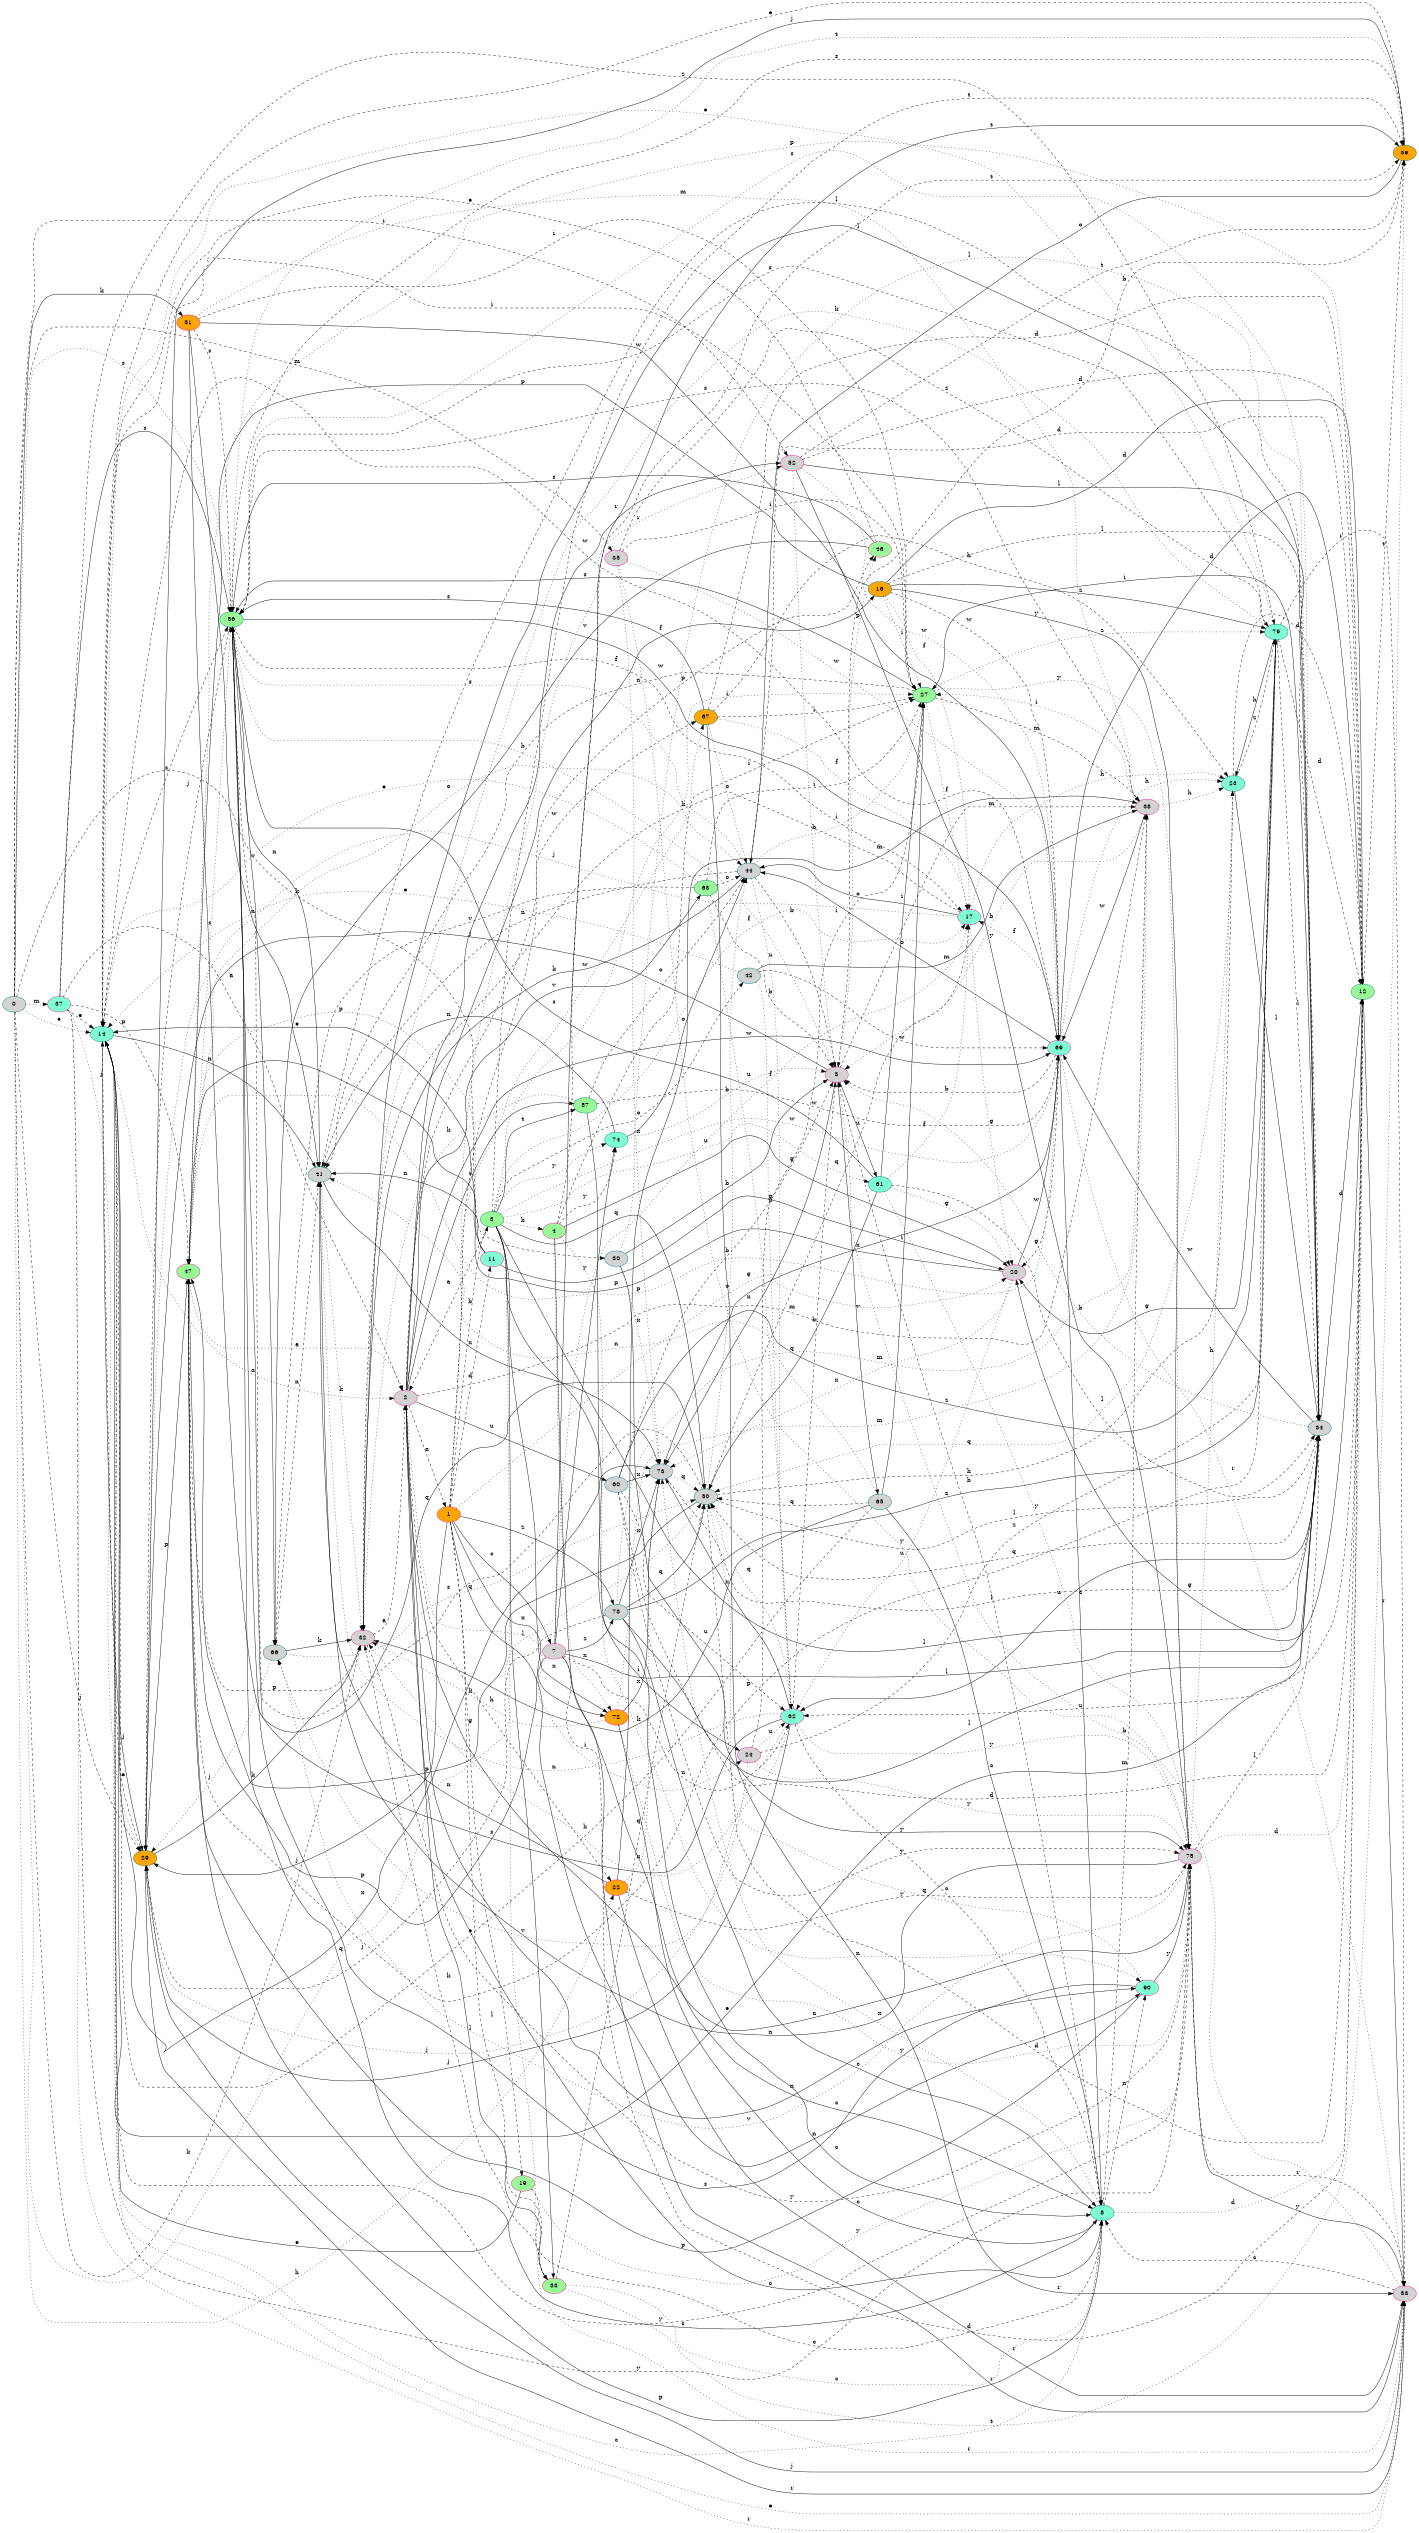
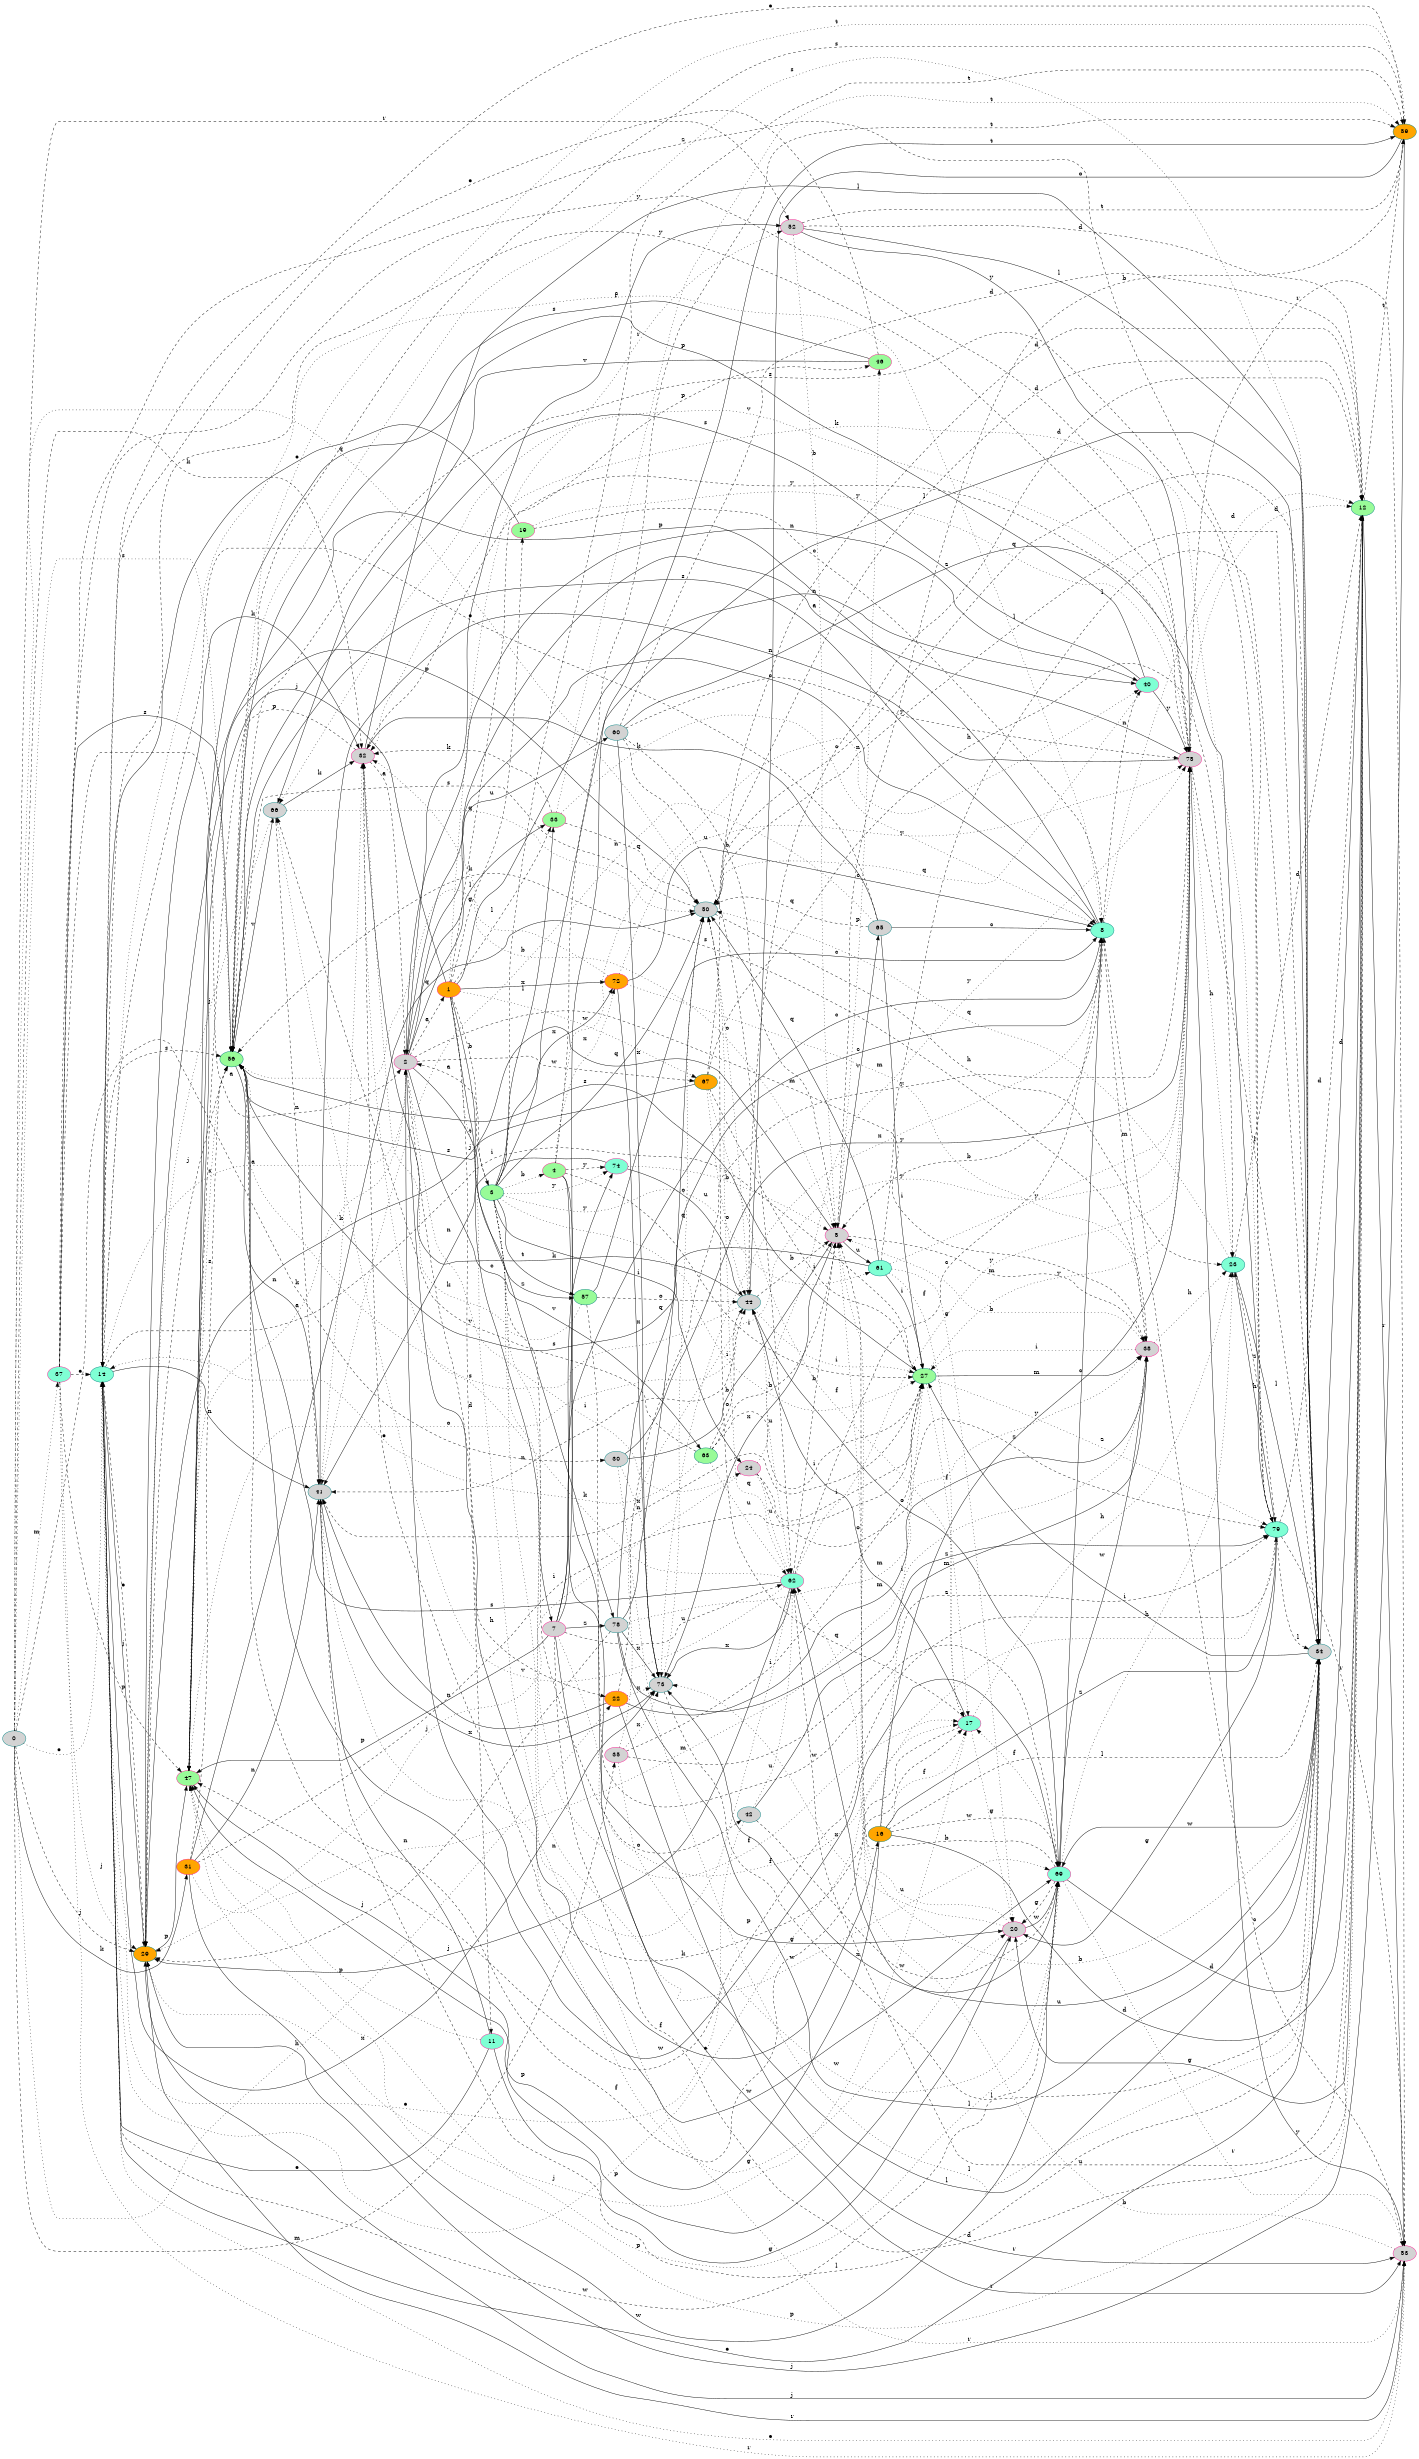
edge "52" -> "69": removed, label "w"
edge "27" -> "38": style dashed -> solid
node "74": color teal -> deeppink
edge "67" -> "53": removed, label "r"
node "90": label "90" -> "40"
